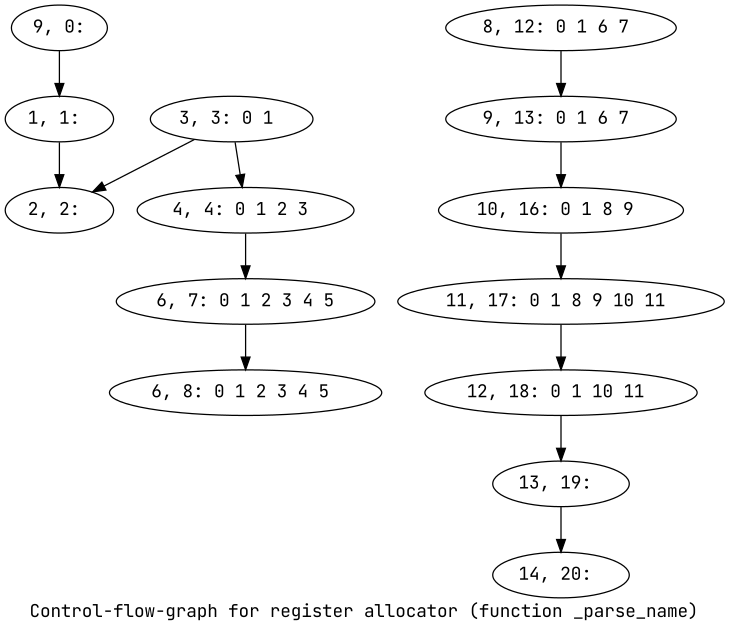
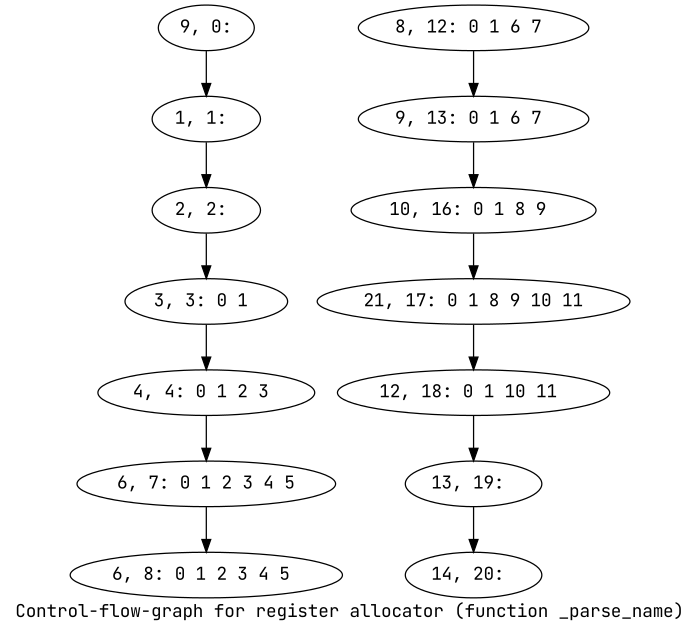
edge "3, 3: 0 1" -> "2, 2:": reversed
node "11, 17: 0 1 8 9 10 11": label "11, 17: 0 1 8 9 10 11" -> "21, 17: 0 1 8 9 10 11"
